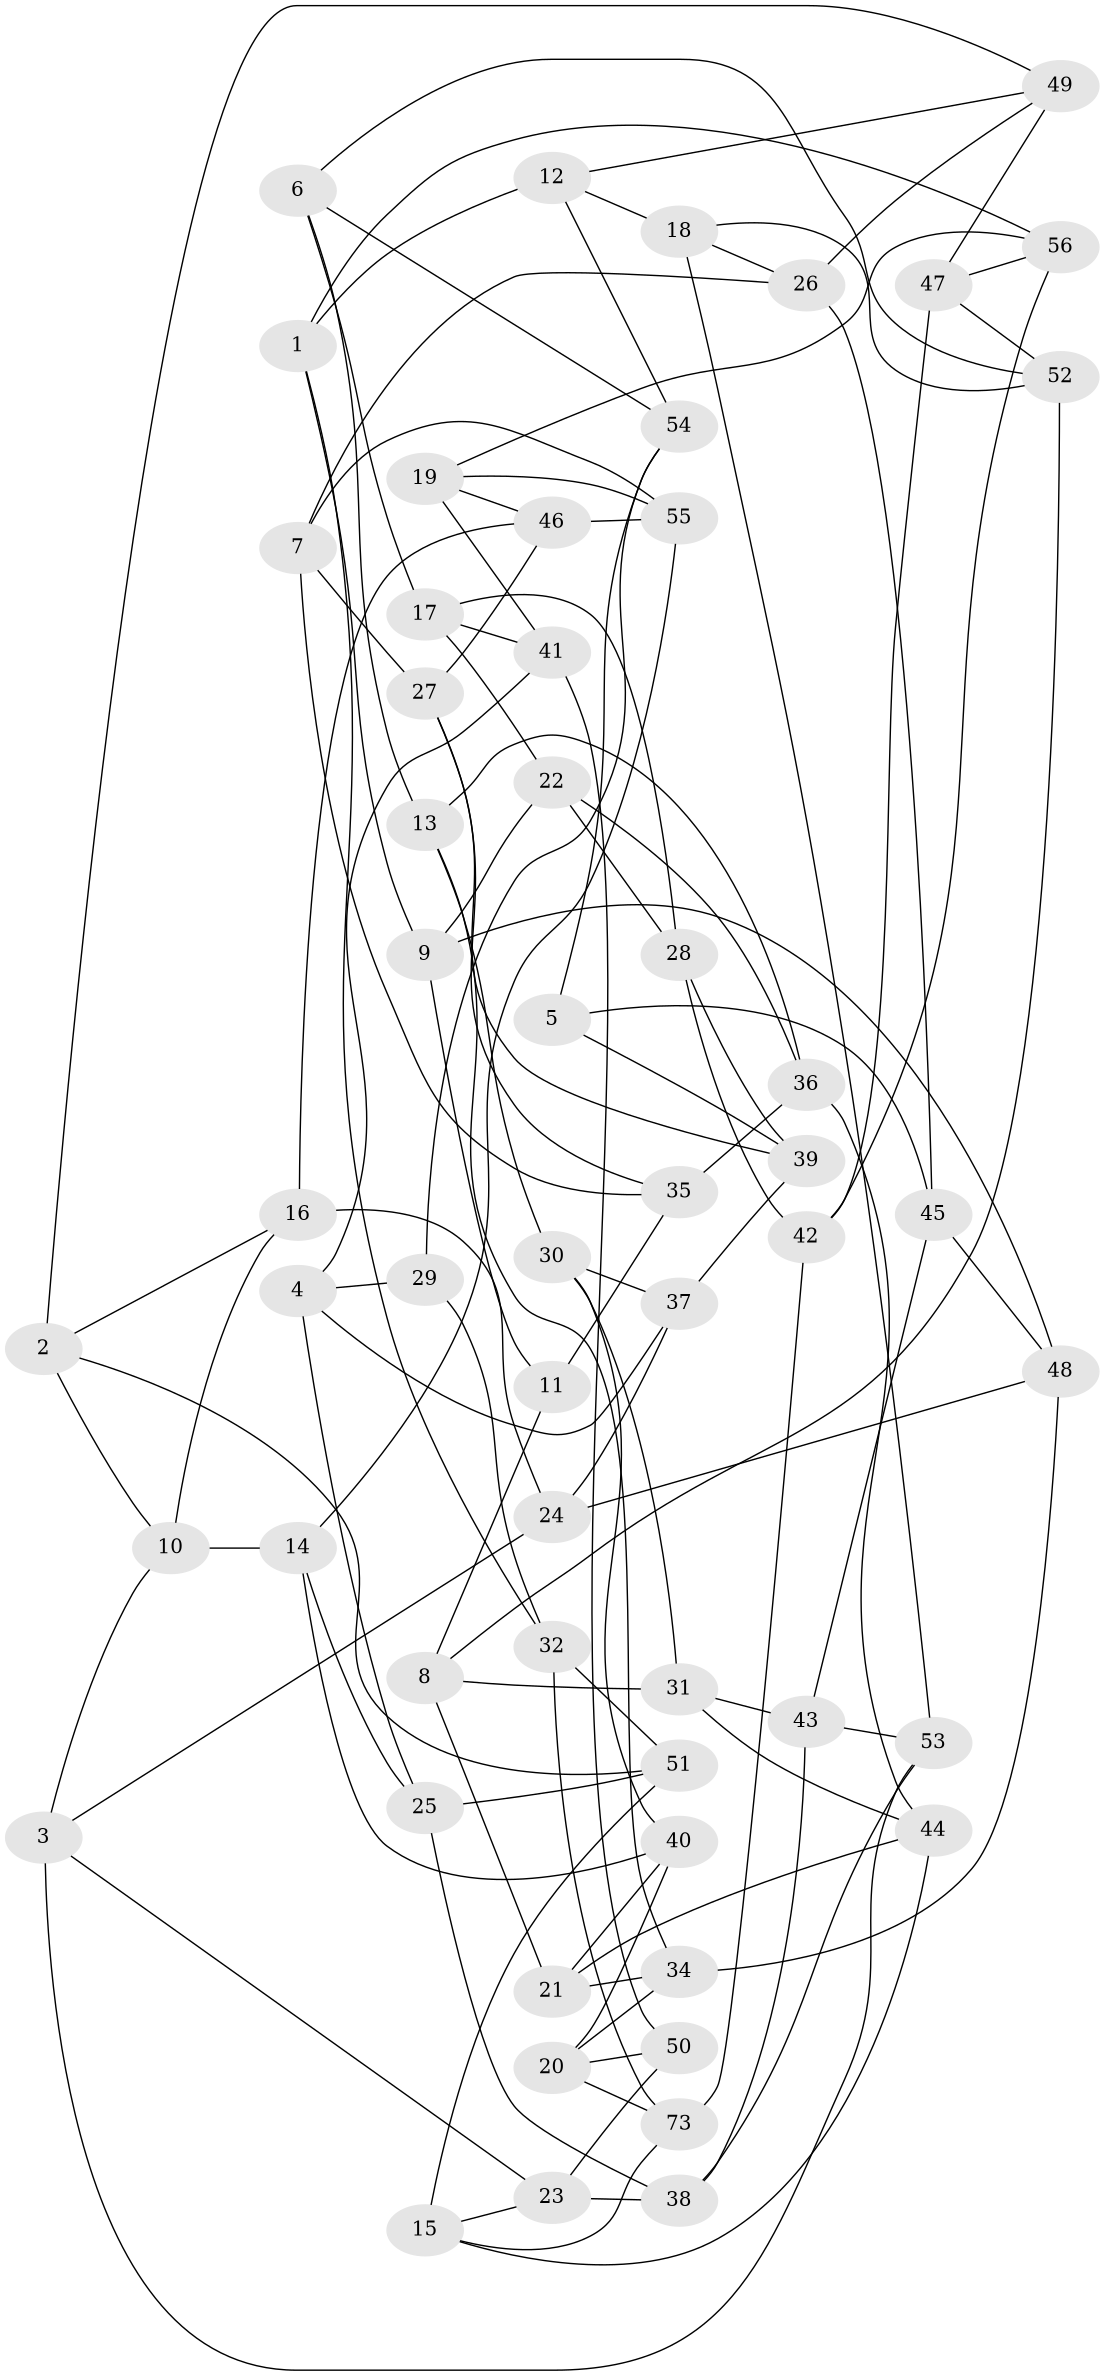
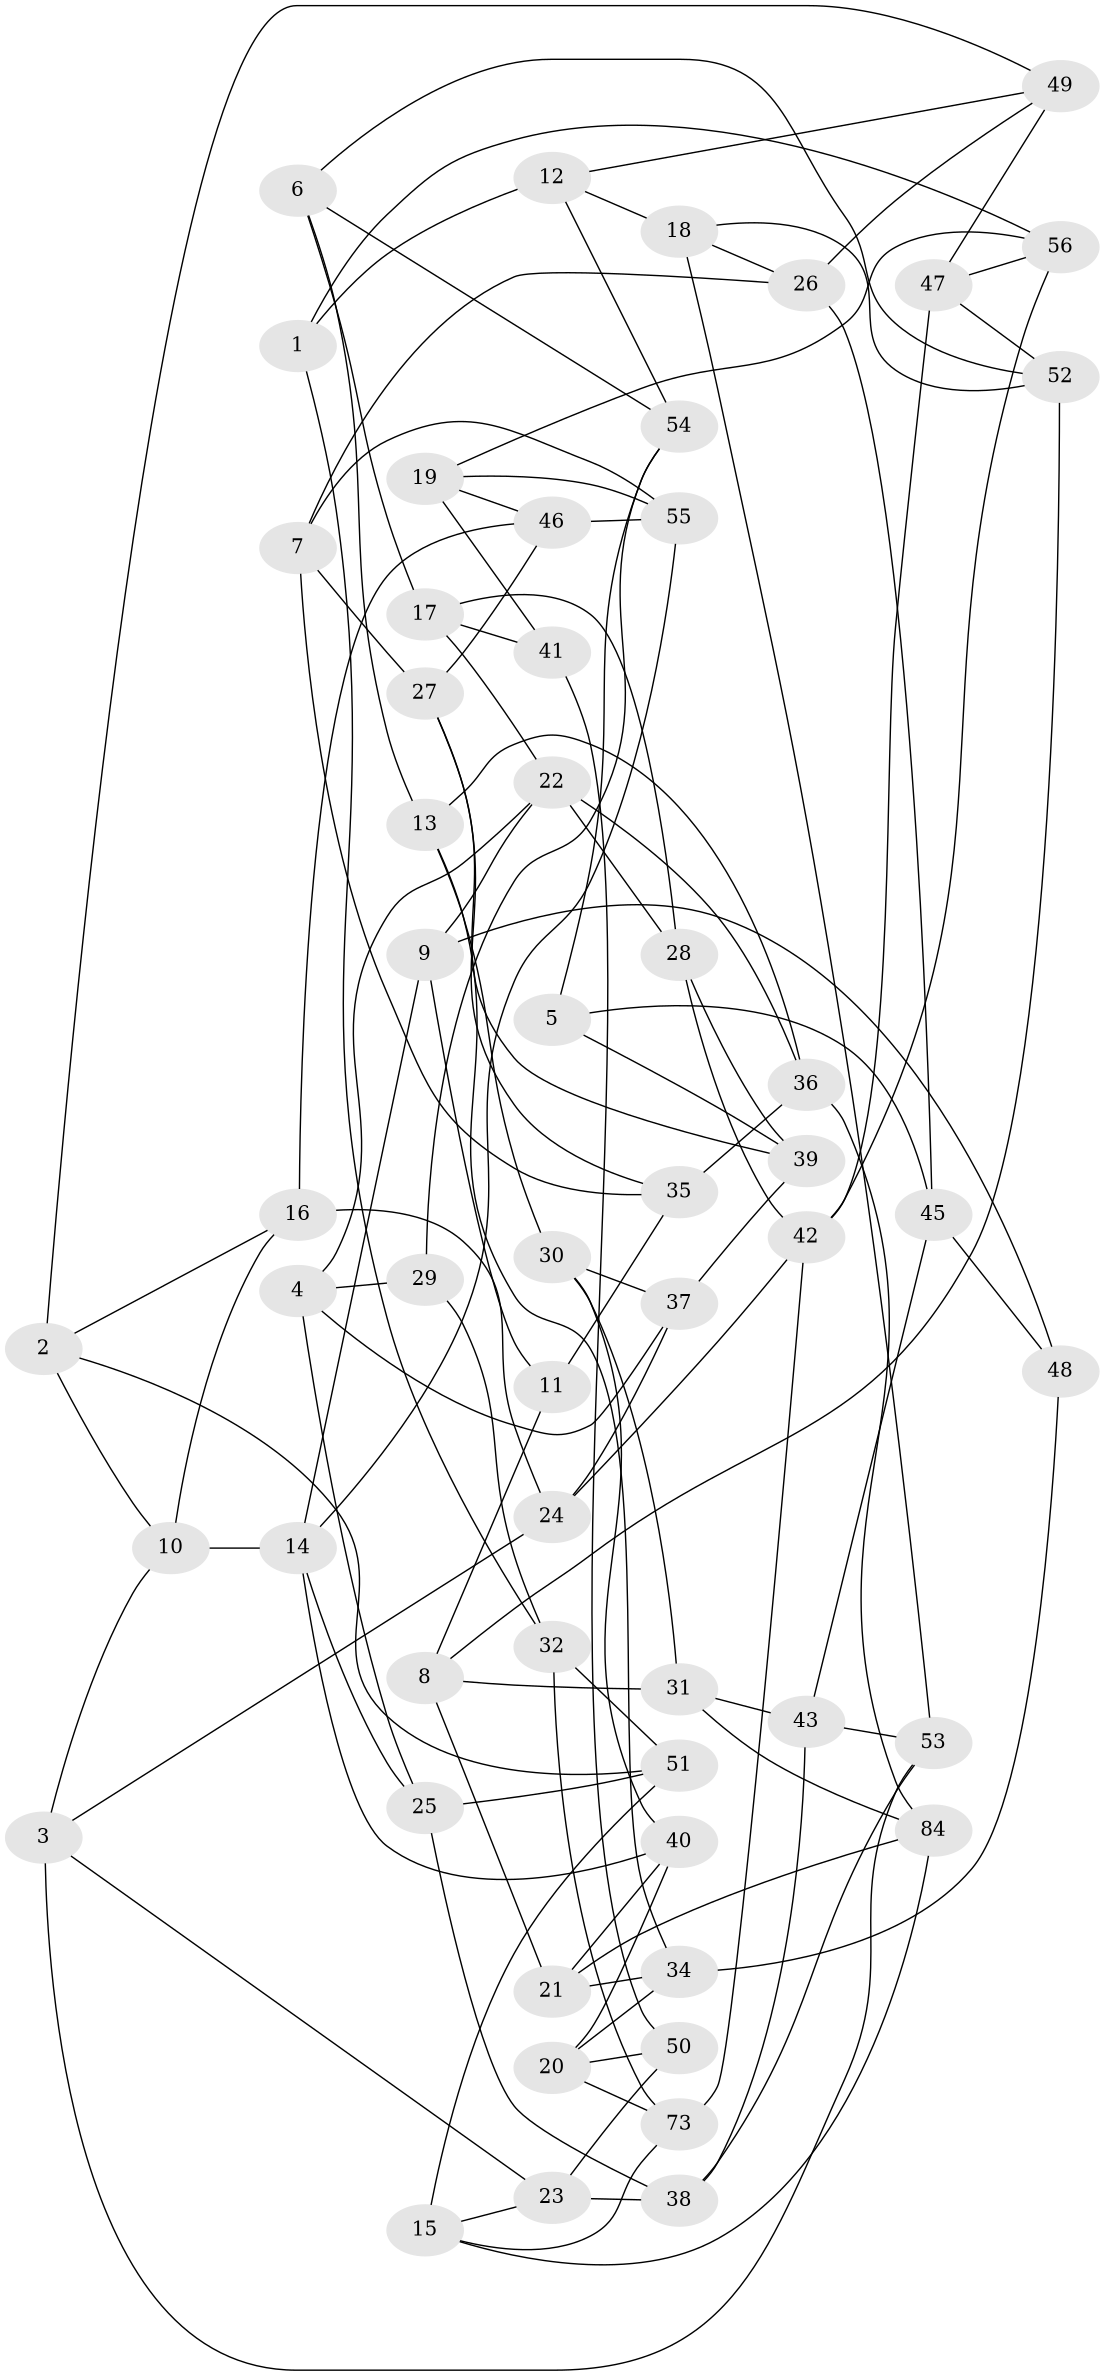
edge "1" -- "9": now "14" -- "9"
edge "41" -- "4": now "22" -- "4"
edge "48" -- "24": now "42" -- "24"
node "44": label "44" -> "84"
